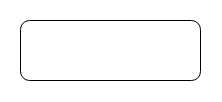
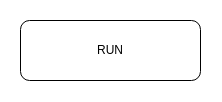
node "RUN": added
